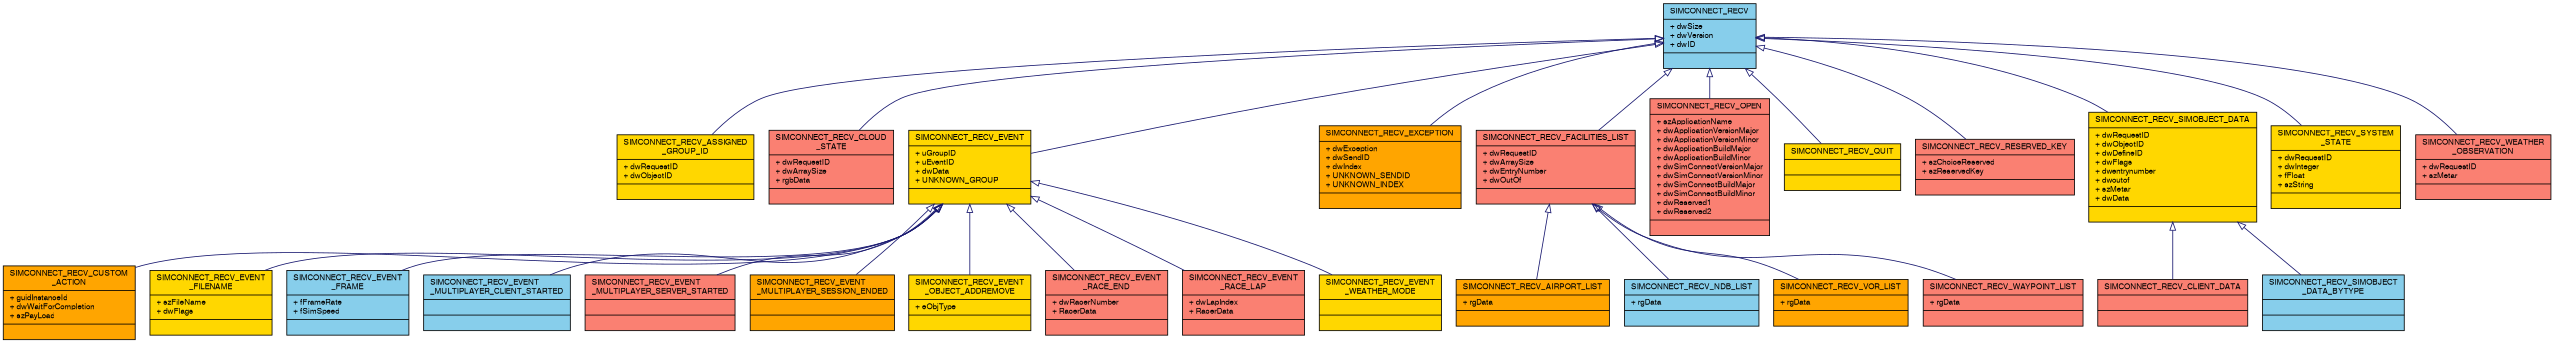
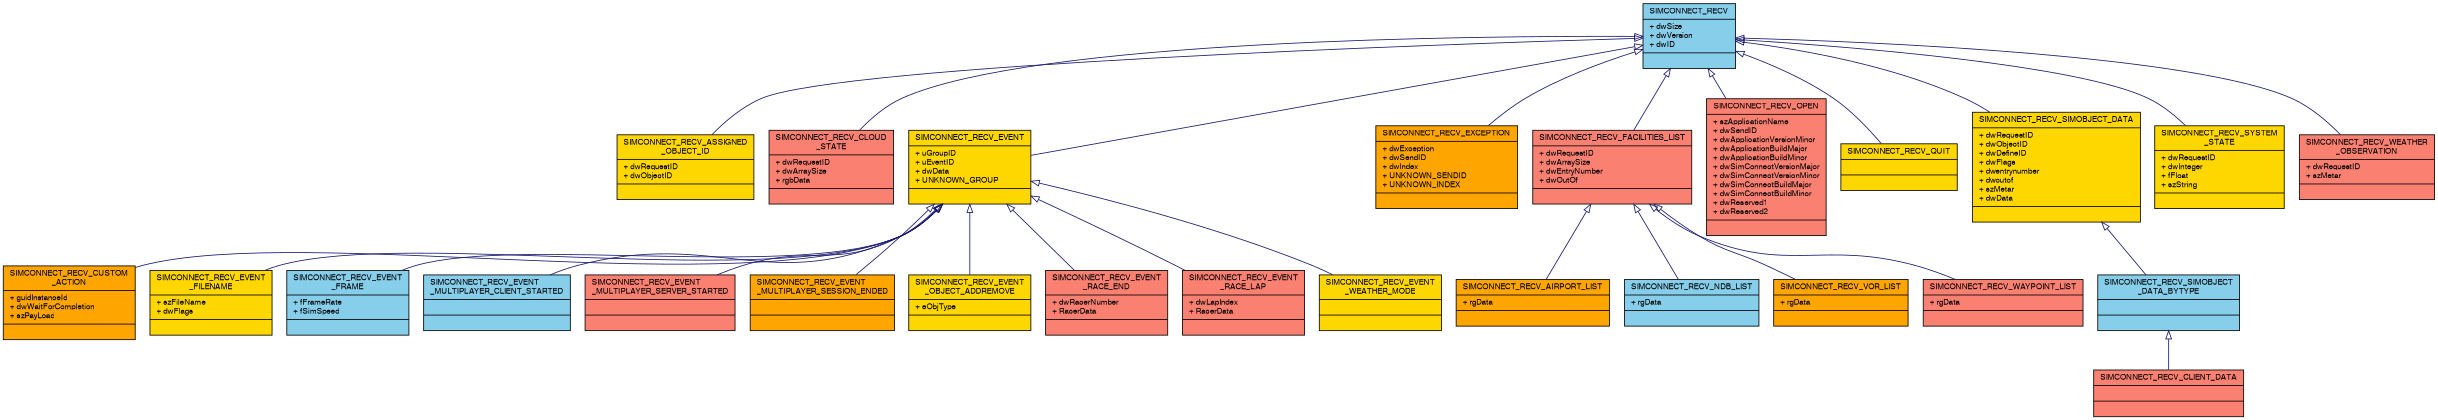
node "SIMCONNECT_RECV_OPEN": text "+ dwApplicationVersionMajor" -> "+ dwSendID"
node "SIMCONNECT_RECV_ASSIGNED": text "_GROUP_ID" -> "_OBJECT_ID"
node "SIMCONNECT_RECV_RESERVED_KEY": removed
edge "SIMCONNECT_RECV_CLIENT_DATA" -> "SIMCONNECT_RECV_SIMOBJECT_DATA": now "SIMCONNECT_RECV_CLIENT_DATA" -> "SIMCONNECT_RECV_SIMOBJECT"
